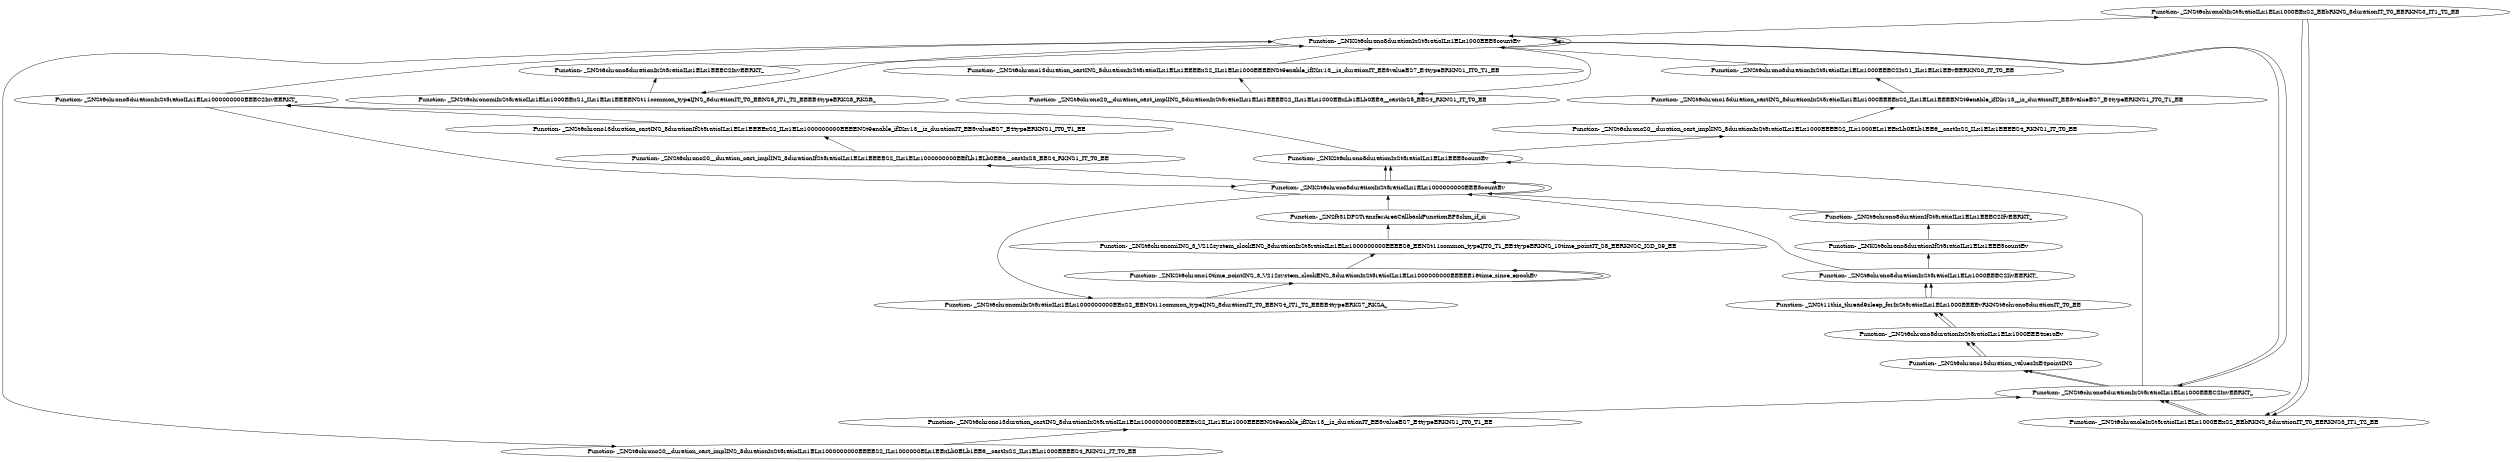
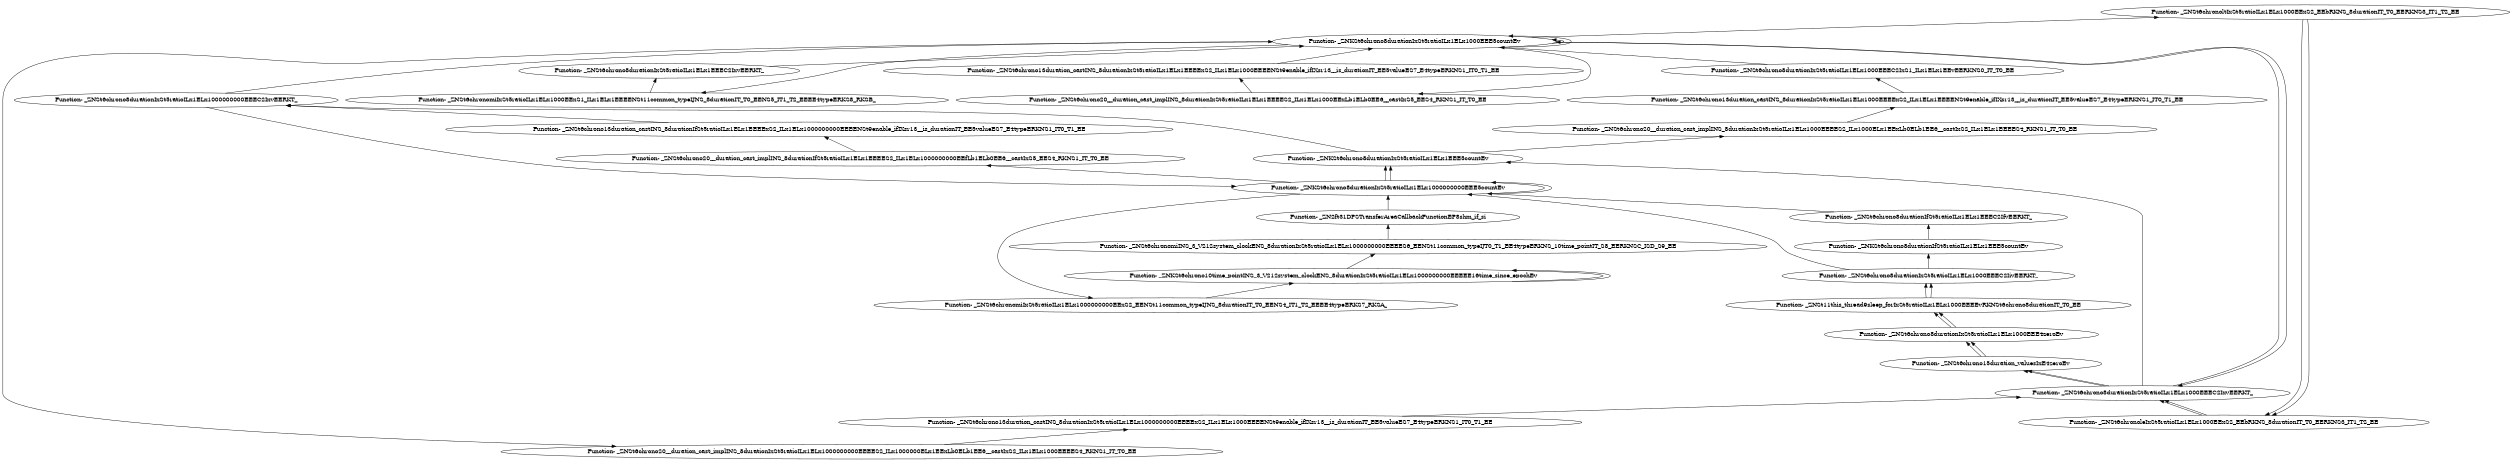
node "Function- _ZNSt6chrono15duration_valuesIxE4pointINS": label "Function- _ZNSt6chrono15duration_valuesIxE4pointINS" -> "Function- _ZNSt6chrono15duration_valuesIxE4zeroEv"
